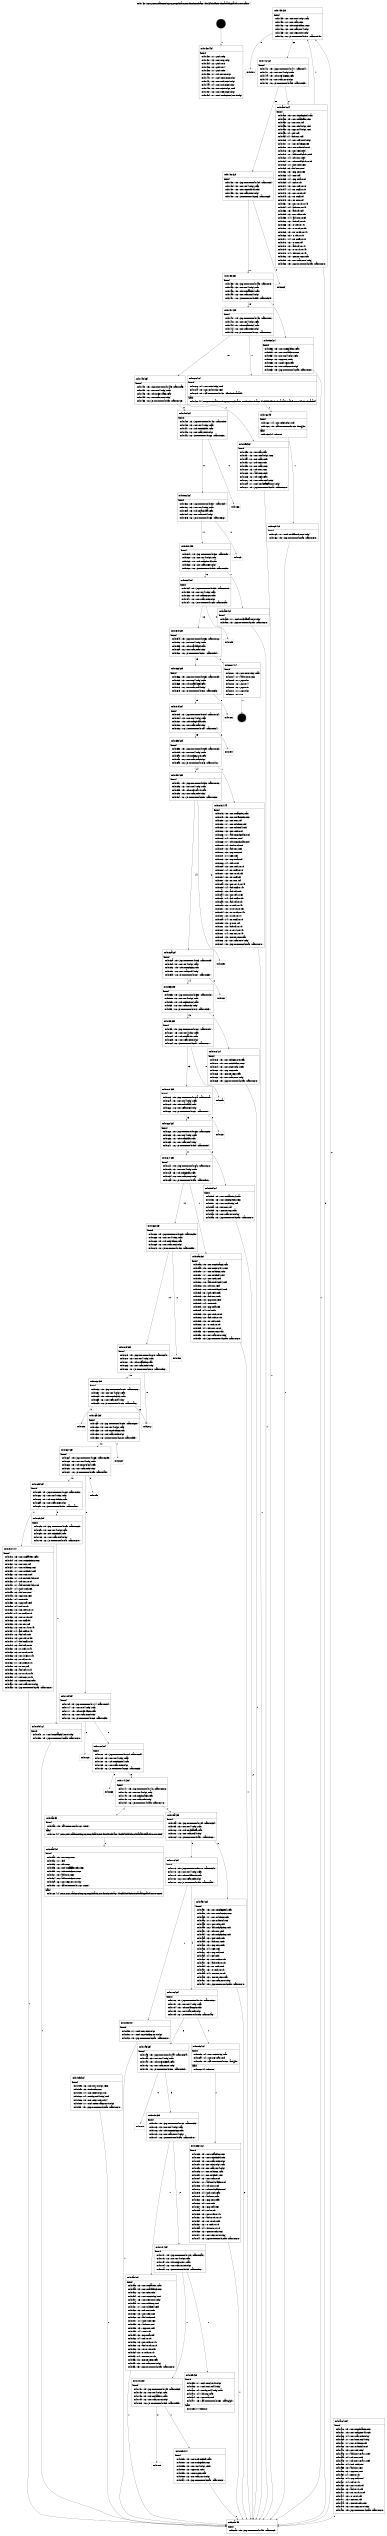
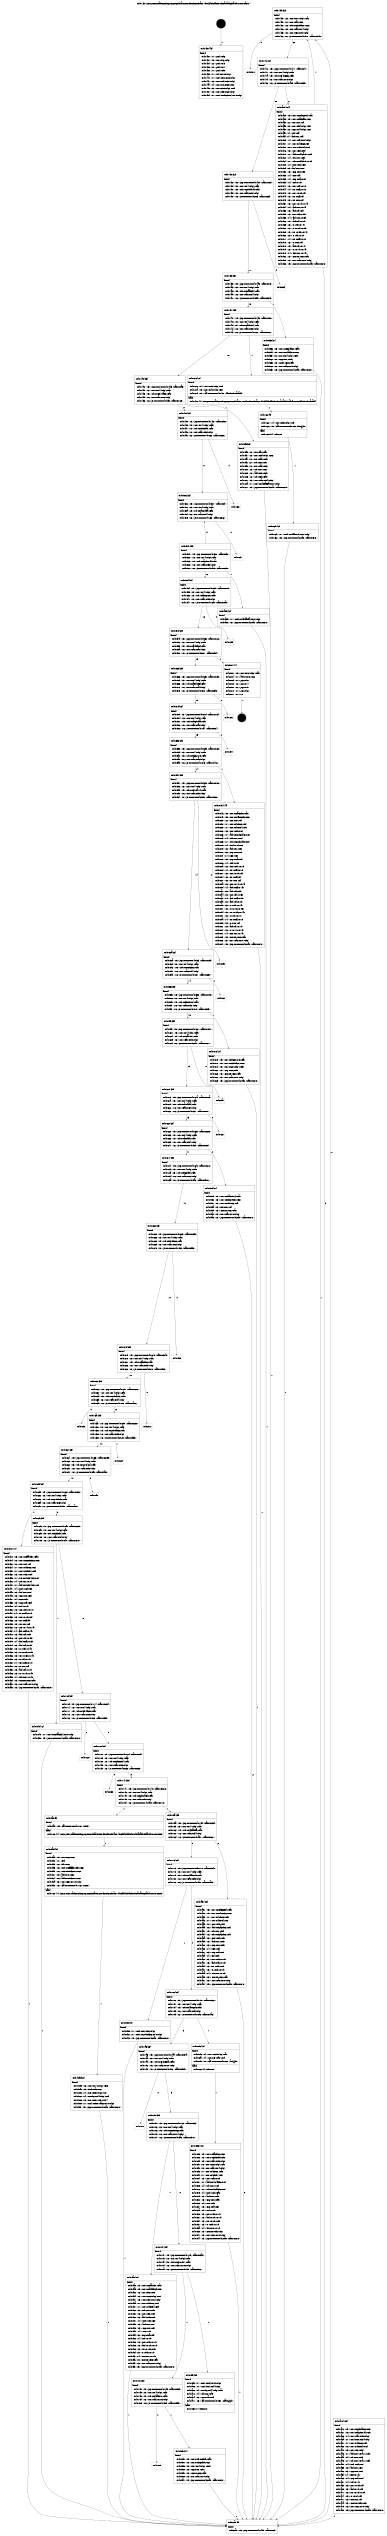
edge "0x401502 [25]" -> "0x40151b [25]": reversed
node "0x4019a6 [88]": removed
edge "0x401692 [25]" -> "0x402012": now "0x401692 [25]" -> "0x4016ab [25]"
edge "0x4016c4 [25]" -> "0x40170f [25]": now "0x4016f6 [25]" -> "0x40170f [25]"
edge "0x401bad [40]" -> "0x401bd5 [32]": added, label "1"
